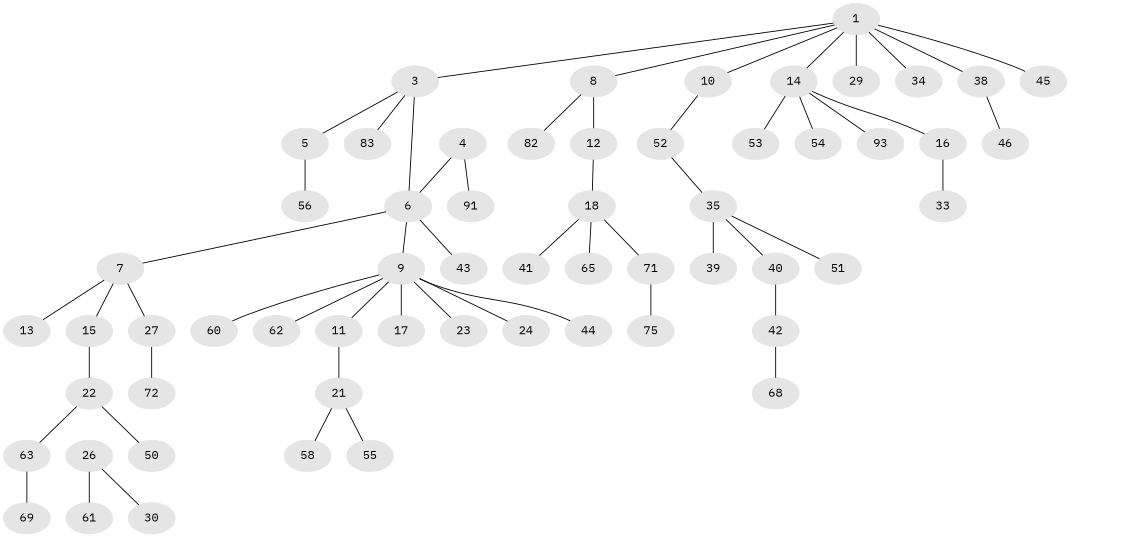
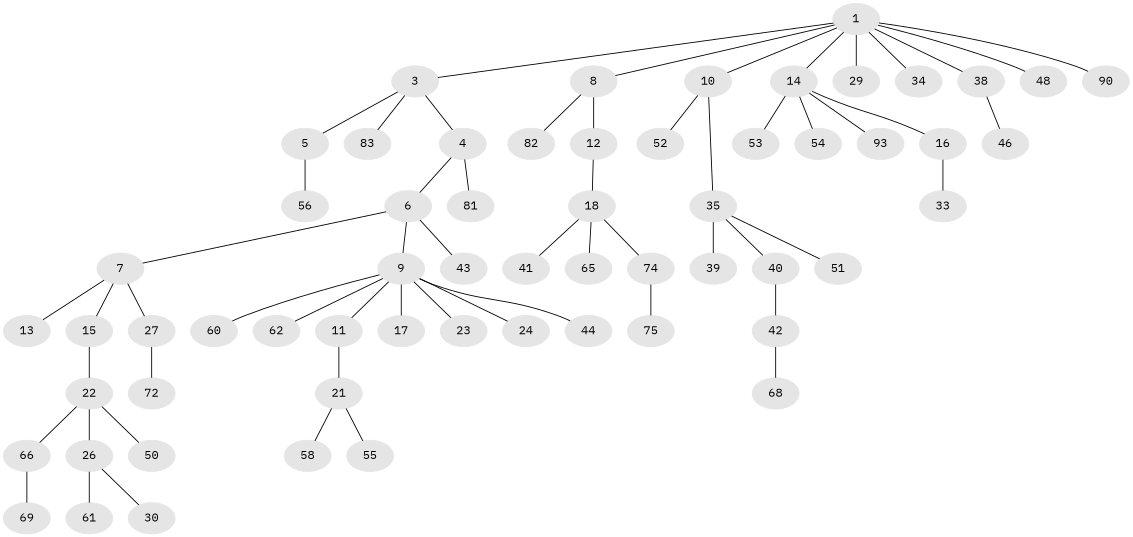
node "45": label "45" -> "48"
node "90": added
edge "3" -- "6": now "3" -- "4"
edge "52" -- "35": now "10" -- "35"
node "91": label "91" -> "81"
node "71": label "71" -> "74"
edge "22" -- "26": added
node "63": label "63" -> "66"
